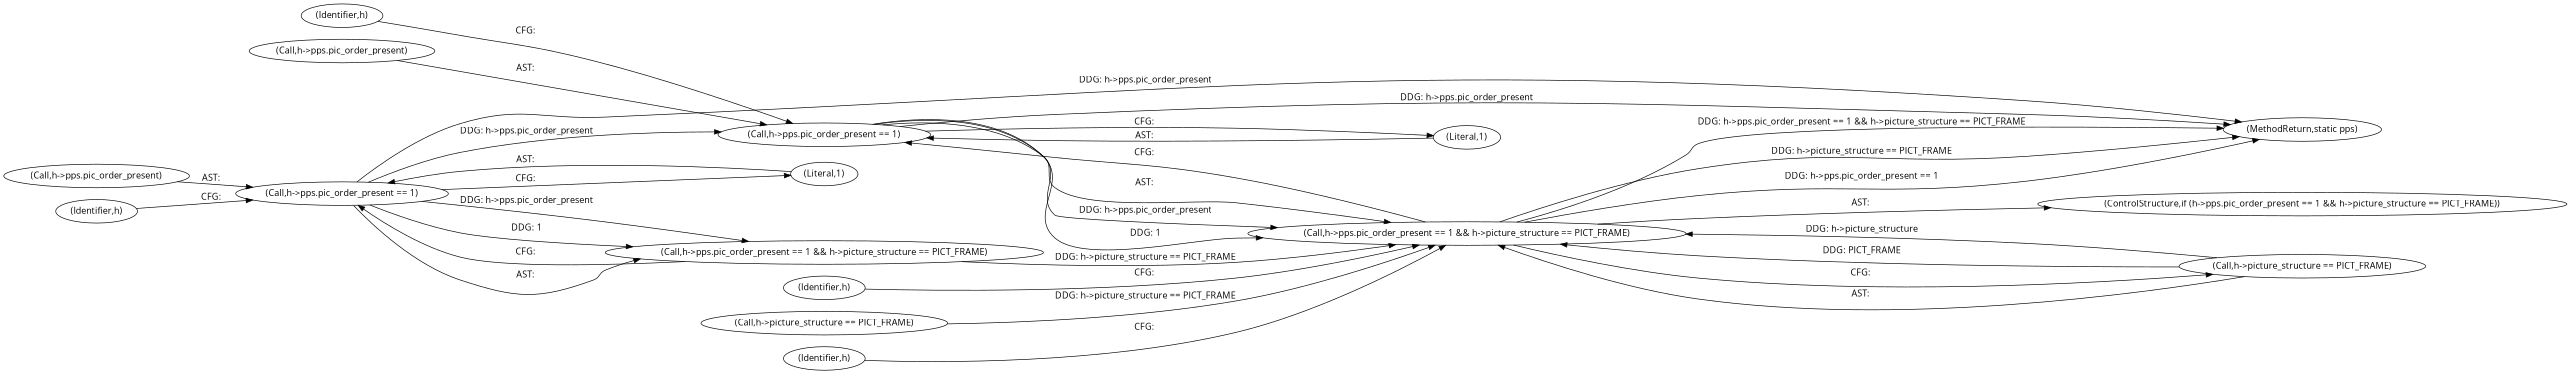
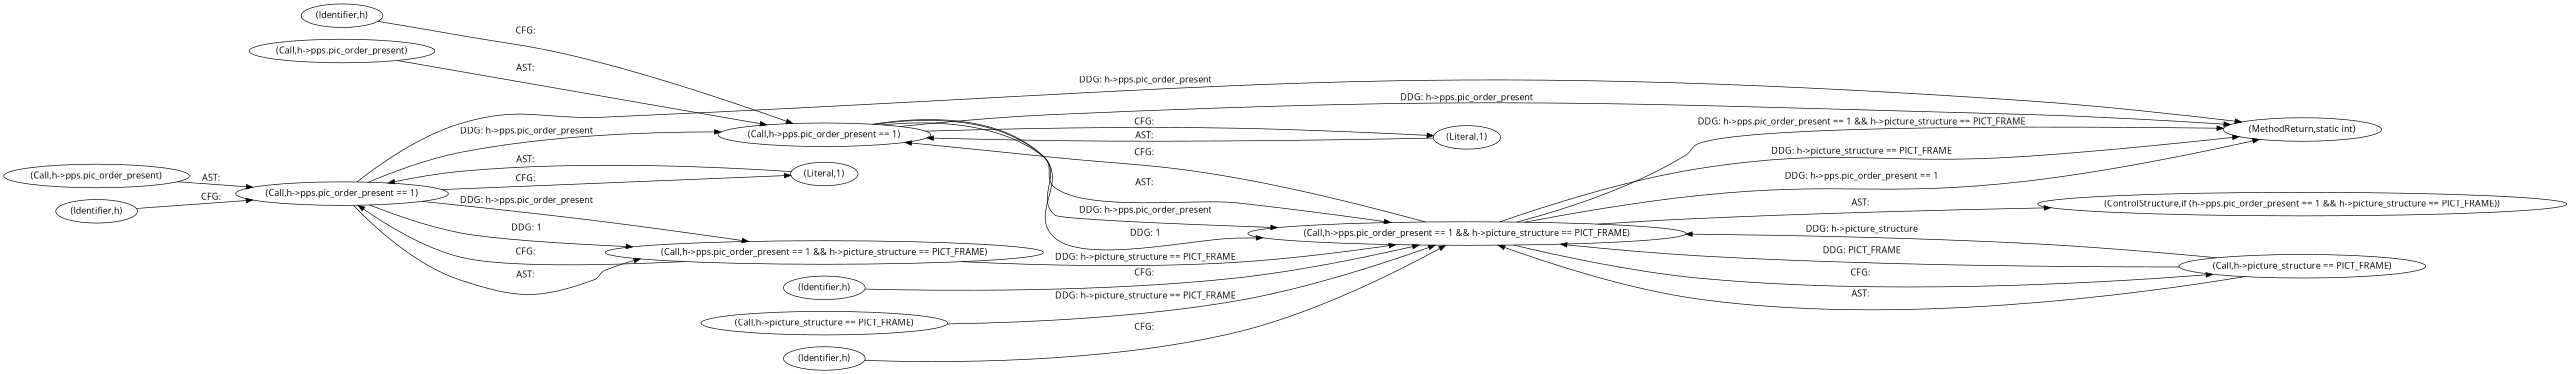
node "(MethodReturn,static pps)": label "(MethodReturn,static pps)" -> "(MethodReturn,static int)"
